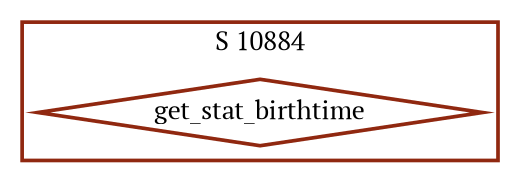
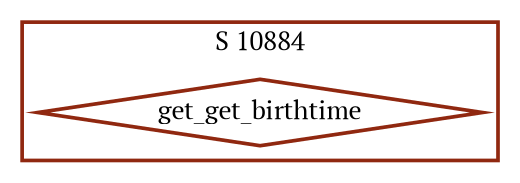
node "get_stat_birthtime": label "get_stat_birthtime" -> "get_get_birthtime"
